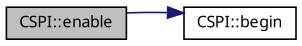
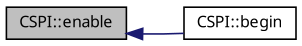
edge "CSPI::enable" -> "CSPI::begin": reversed
